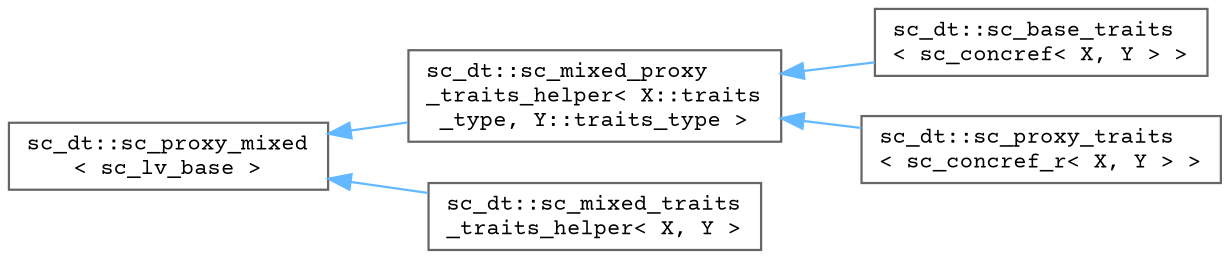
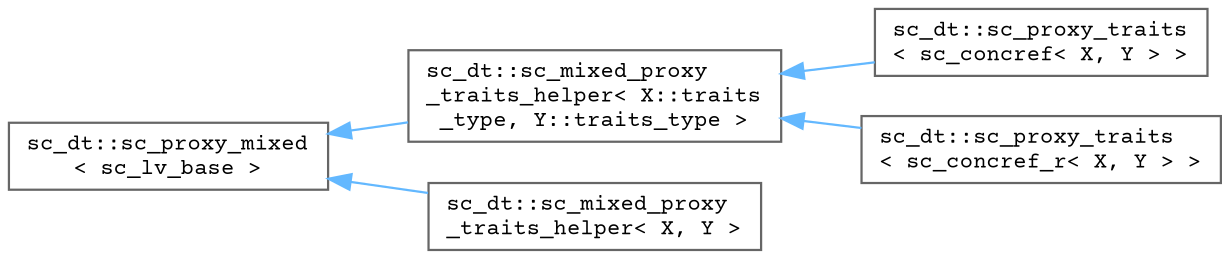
node "sc_dt::sc_base_traits < sc_concref< X, Y > >": label "sc_dt::sc_base_traits < sc_concref< X, Y > >" -> "sc_dt::sc_proxy_traits < sc_concref< X, Y > >"
node "sc_dt::sc_mixed_traits _traits_helper< X, Y >": label "sc_dt::sc_mixed_traits _traits_helper< X, Y >" -> "sc_dt::sc_mixed_proxy _traits_helper< X, Y >"
